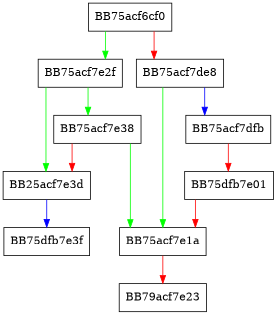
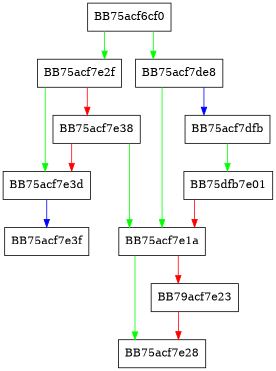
edge "BB75acf6cf0" -> "BB75acf7de8": color red -> green
edge "BB75acf7e2f" -> "BB75acf7e38": color green -> red
edge "BB75acf7dfb" -> "BB75dfb7e01": color red -> green
node "BB25acf7e3d": label "BB25acf7e3d" -> "BB75acf7e3d"
node "BB75dfb7e3f": label "BB75dfb7e3f" -> "BB75acf7e3f"
node "BB75acf7e28": added
